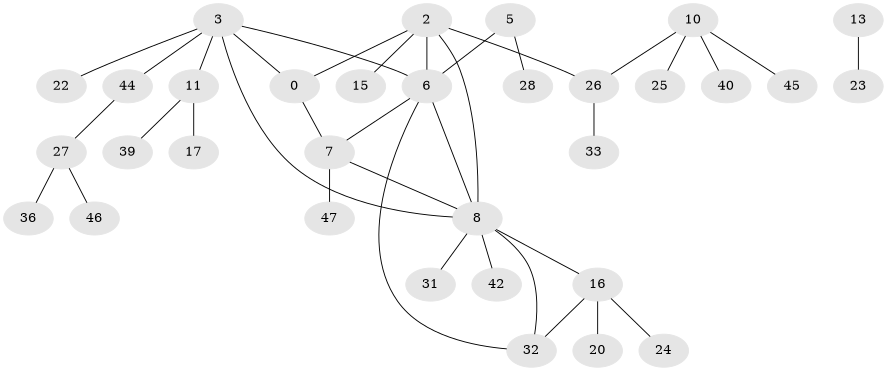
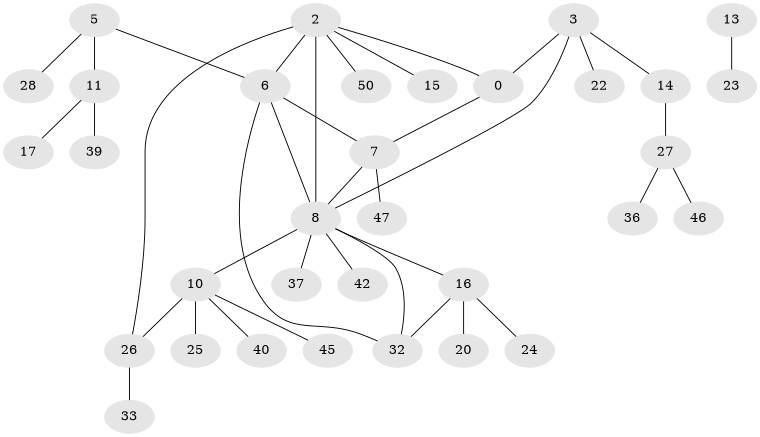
edge "3" -- "6": removed
edge "3" -- "11": now "5" -- "11"
node "44": label "44" -> "14"
node "50": added
edge "8" -- "10": added
node "31": label "31" -> "37"
